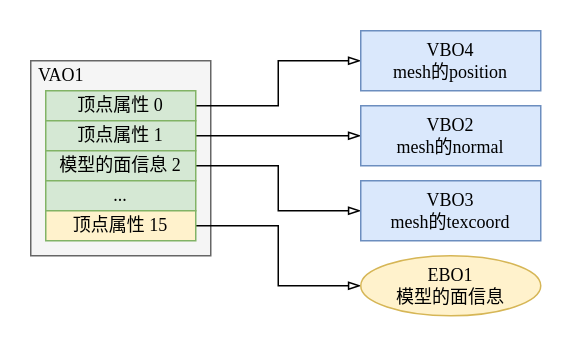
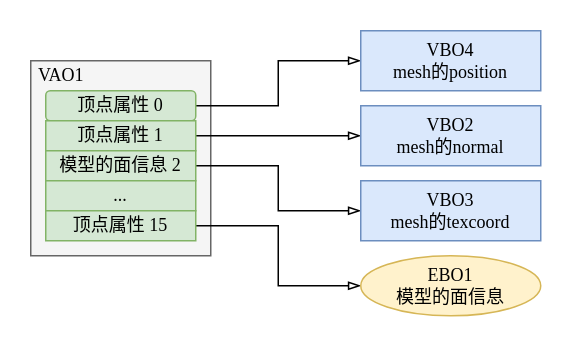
node "顶点属性 0": shape rectangle -> rounded rectangle
node "顶点属性 15": fillcolor #fff2cc -> #d5e8d4
